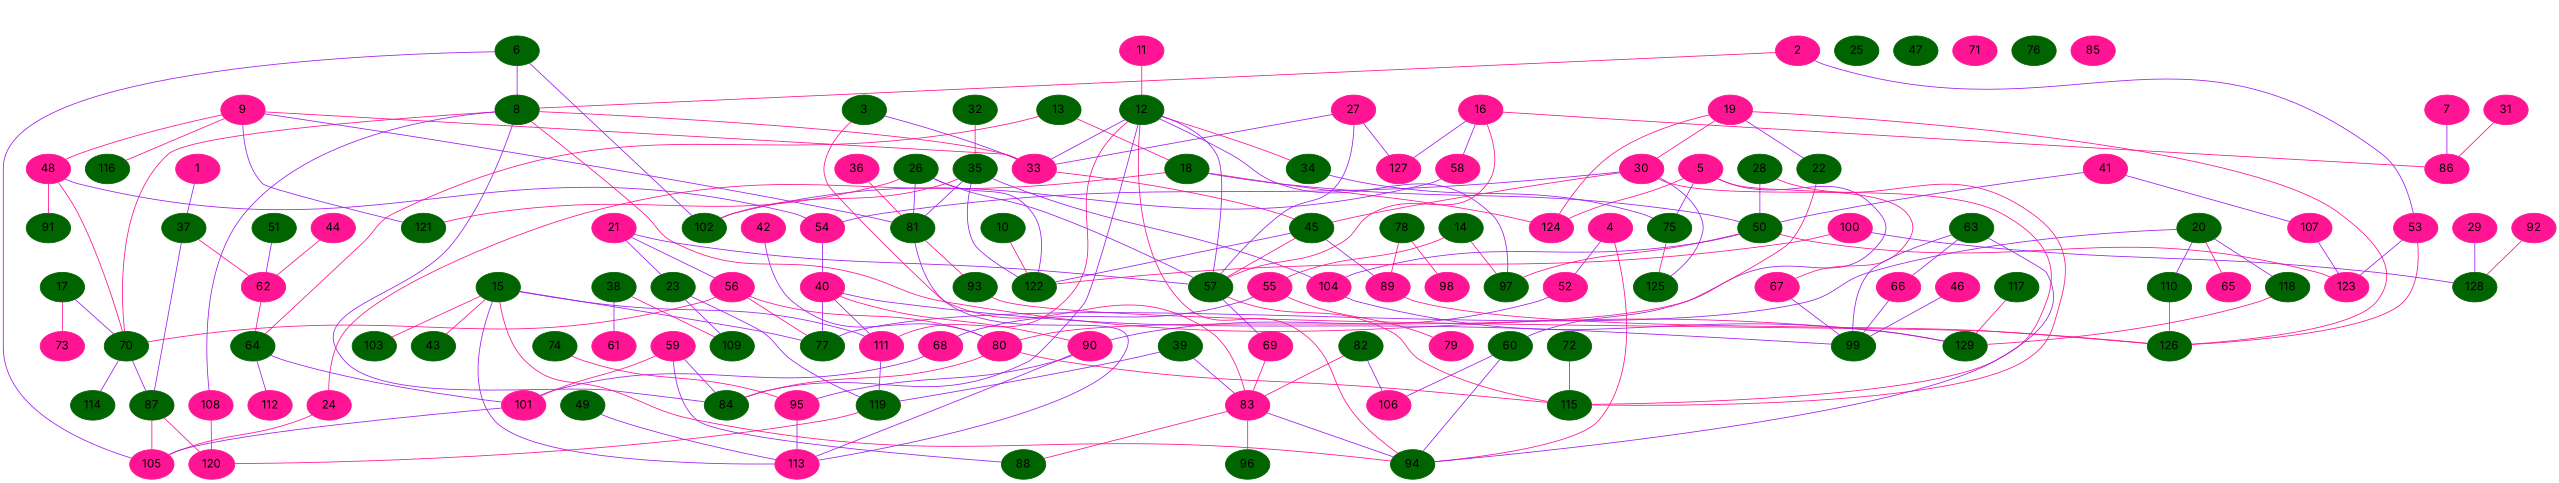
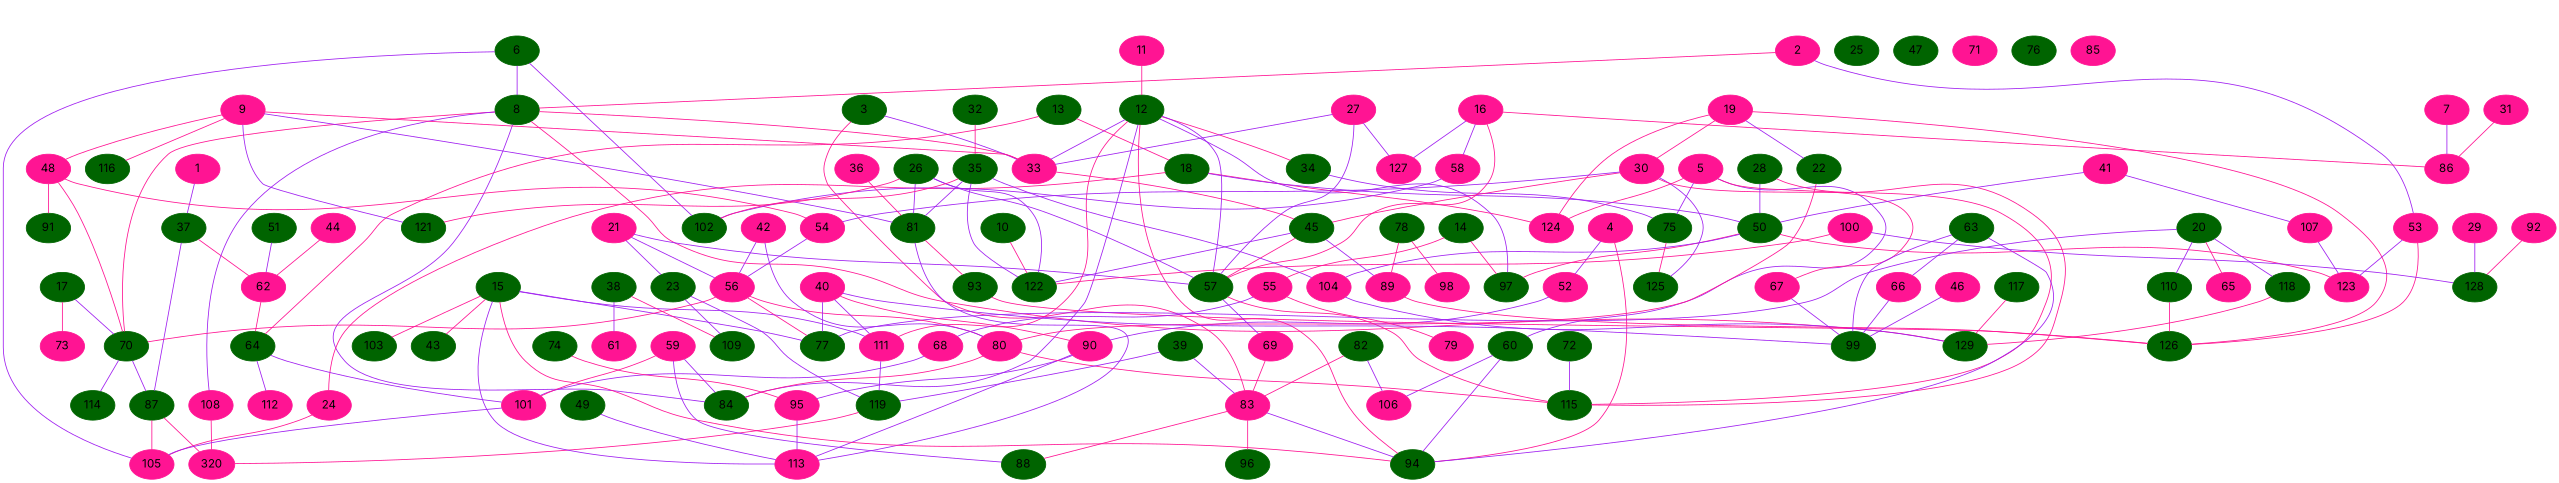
edge "48" -- "54": color purple -> deeppink
edge "54" -- "40": now "54" -- "56"
edge "42" -- "56": added
node "120": label "120" -> "320"
